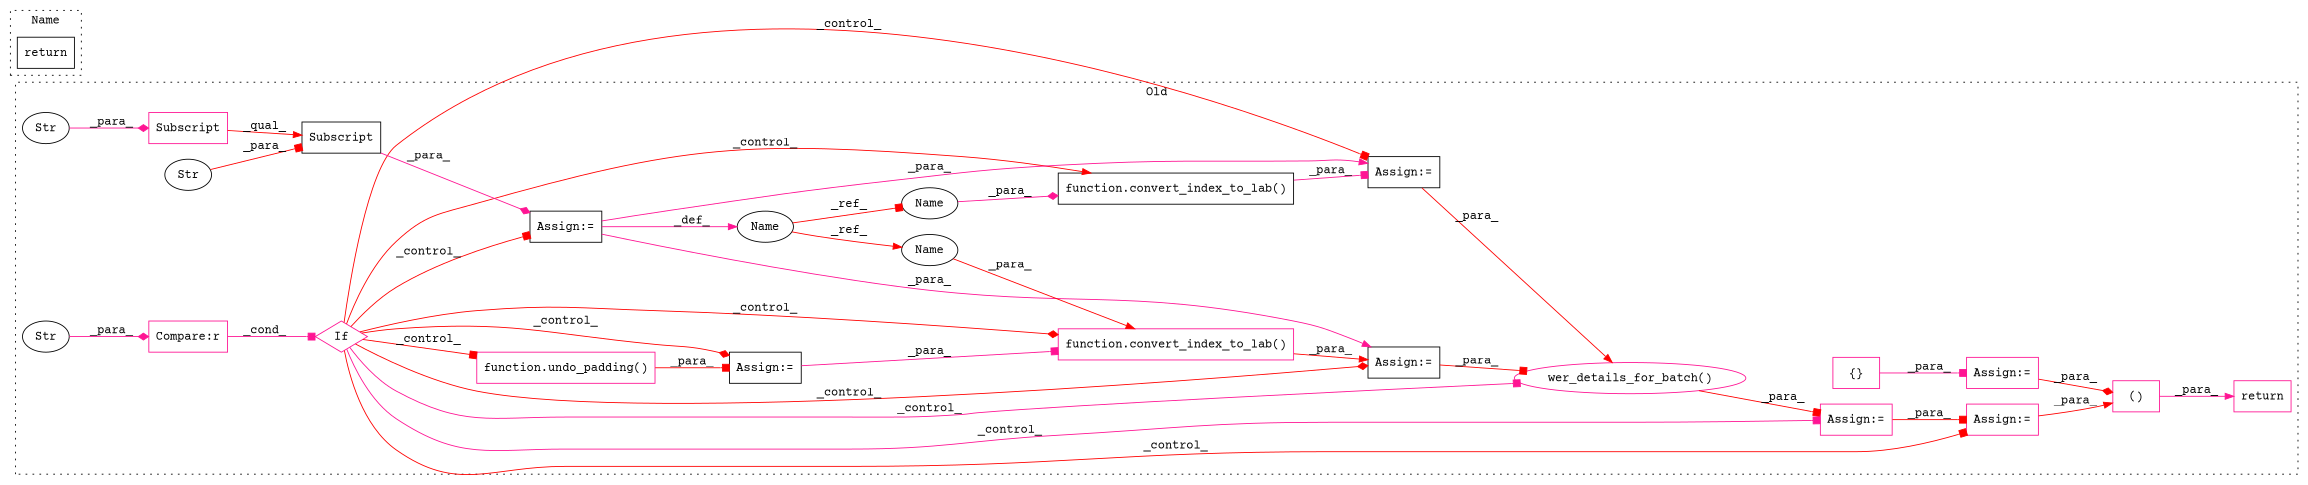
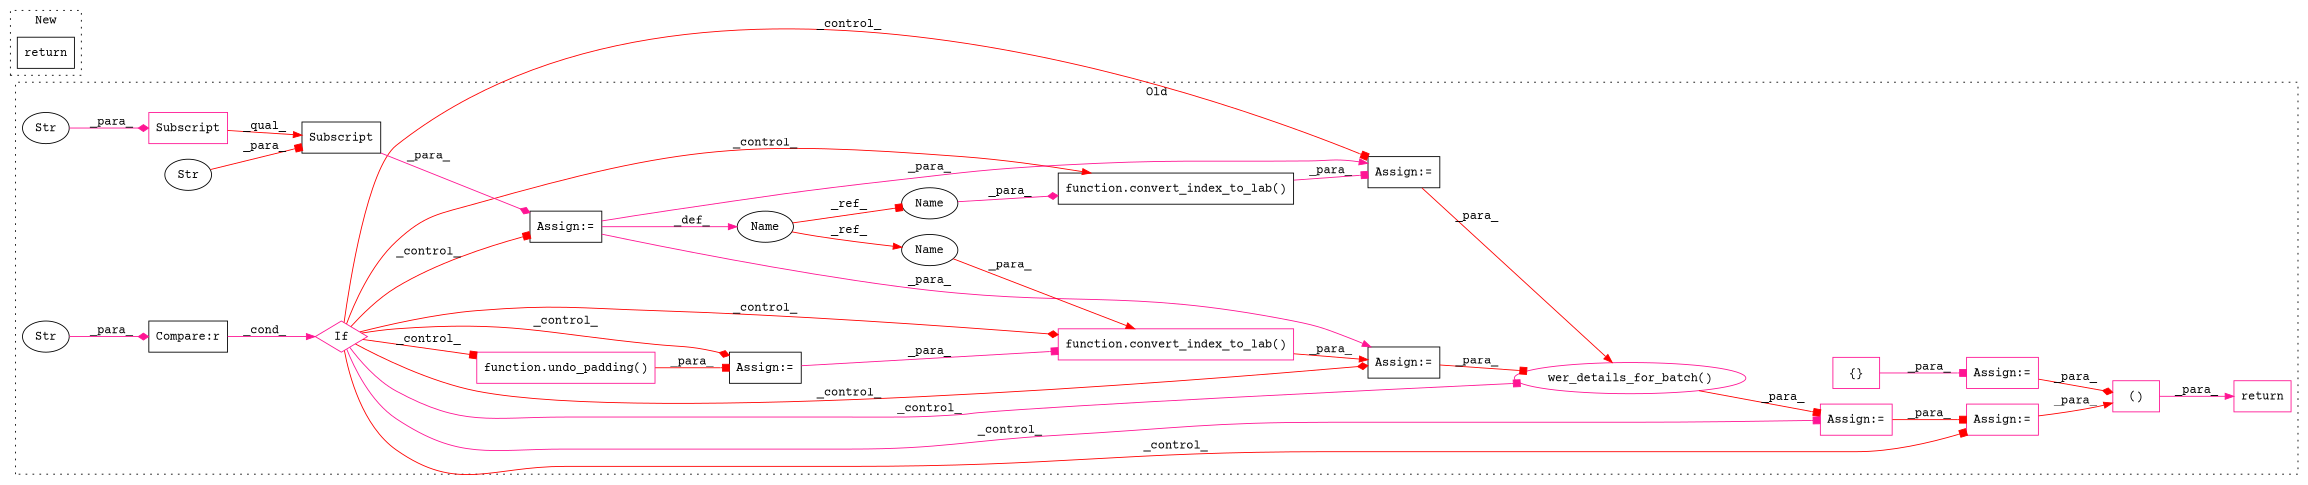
cluster "Name": label "Name" -> "New"
node "Compare:r": color deeppink -> black
edge "Compare:r" -> "If": arrowhead box -> normal
